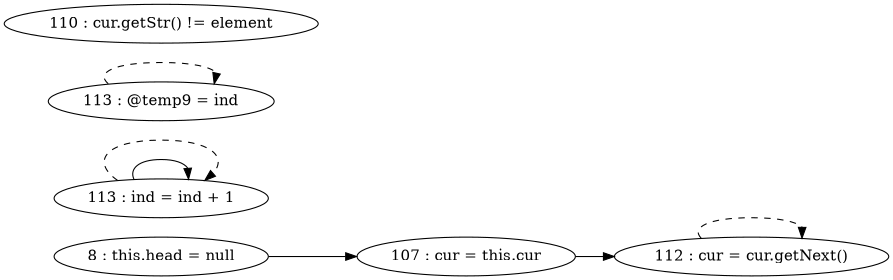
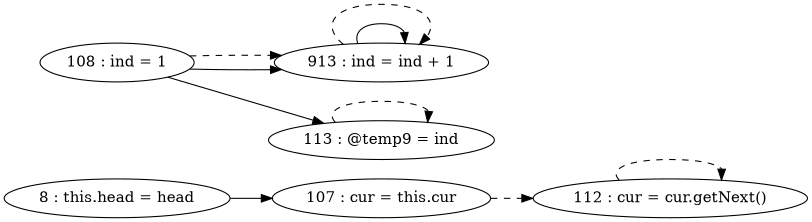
node "110 : cur.getStr() != element": removed
node "108 : ind = 1": added
node "113 : ind = ind + 1": label "113 : ind = ind + 1" -> "913 : ind = ind + 1"
node "8 : this.head = null": label "8 : this.head = null" -> "8 : this.head = head"
edge "107 : cur = this.cur" -> "112 : cur = cur.getNext()": style solid -> dashed
